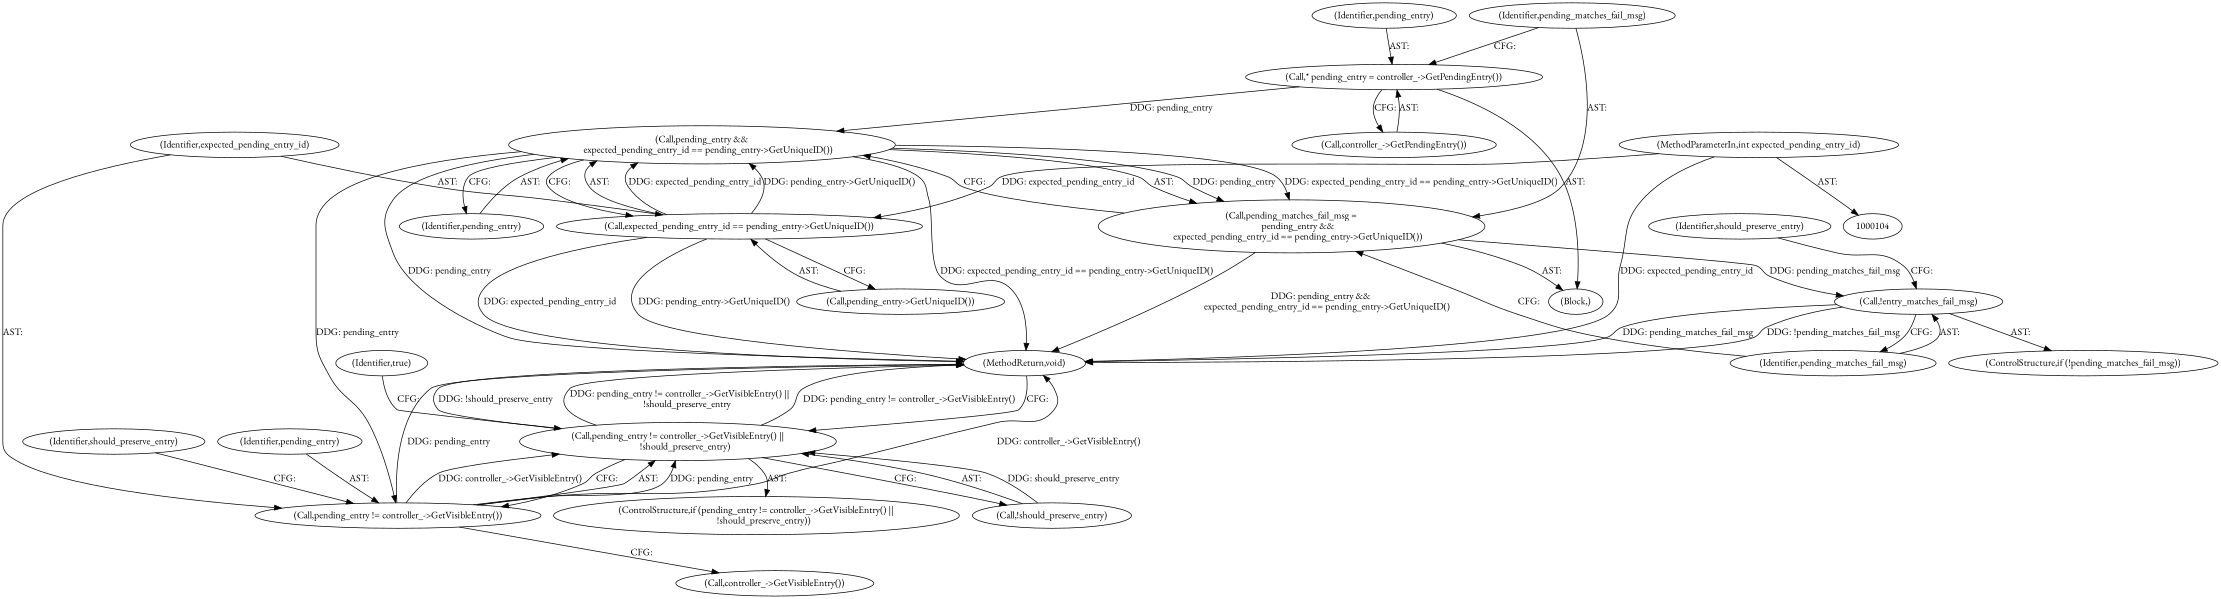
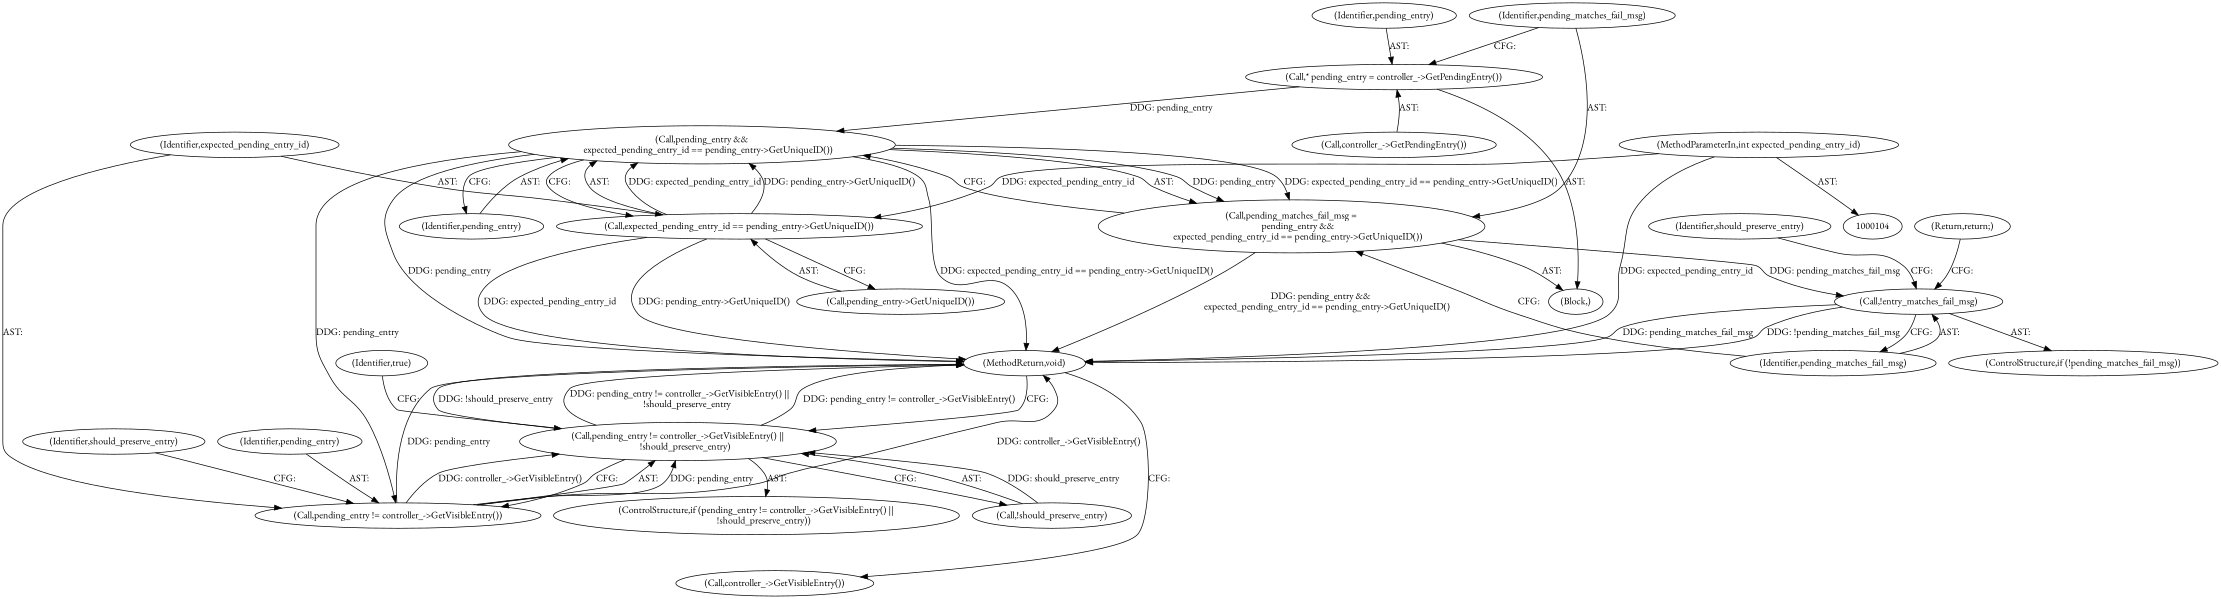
edge "(Call,* pending_entry = controller_->GetPendingEntry())" -> "(Call,controller_->GetPendingEntry())": removed, label "CFG:"
node "(Return,return;)": added
edge "(Call,pending_entry != controller_->GetVisibleEntry())" -> "(Call,controller_->GetVisibleEntry())": now "(MethodReturn,void)" -> "(Call,controller_->GetVisibleEntry())"
